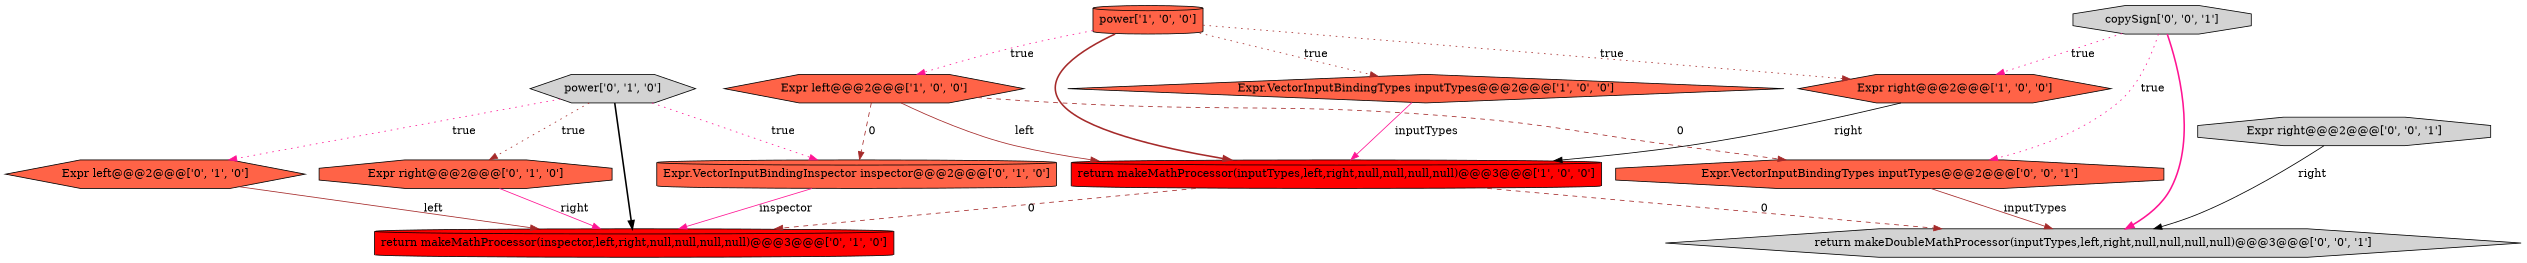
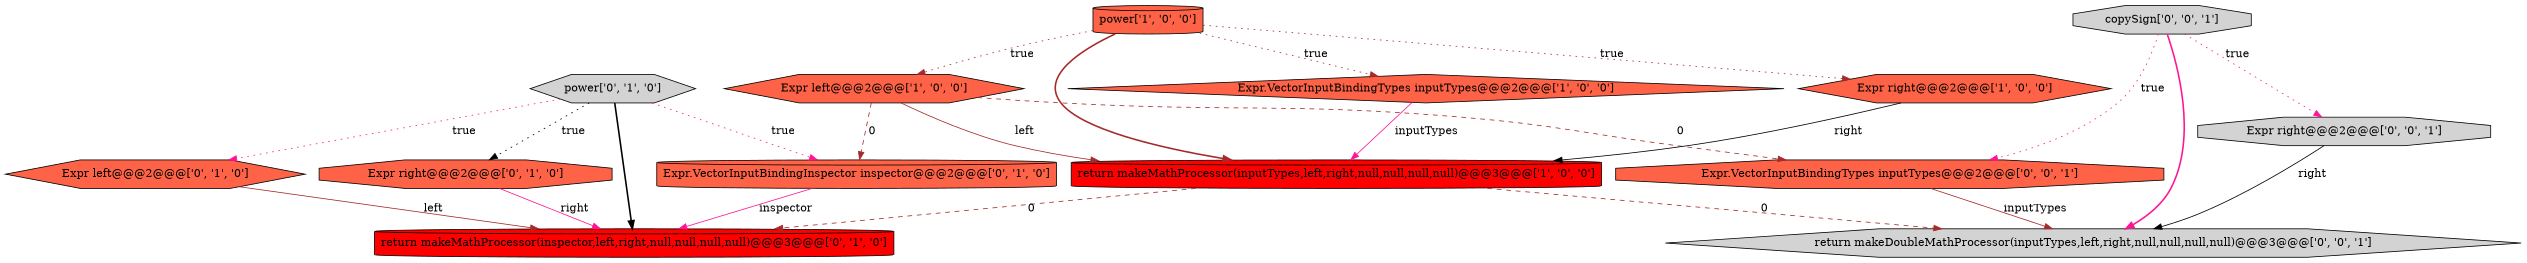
edge "power['1', '0', '0']" -> "Expr left@@@2@@@['1', '0', '0']": color deeppink -> brown
edge "copySign['0', '0', '1']" -> "Expr right@@@2@@@['1', '0', '0']": now "copySign['0', '0', '1']" -> "Expr right@@@2@@@['0', '0', '1']"
edge "power['0', '1', '0']" -> "Expr right@@@2@@@['0', '1', '0']": color brown -> black
